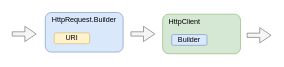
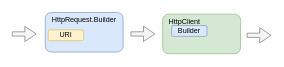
node "URI": moved (72, 38) -> (66, 35)
node "Builder": moved (190, 40) -> (190, 31)
